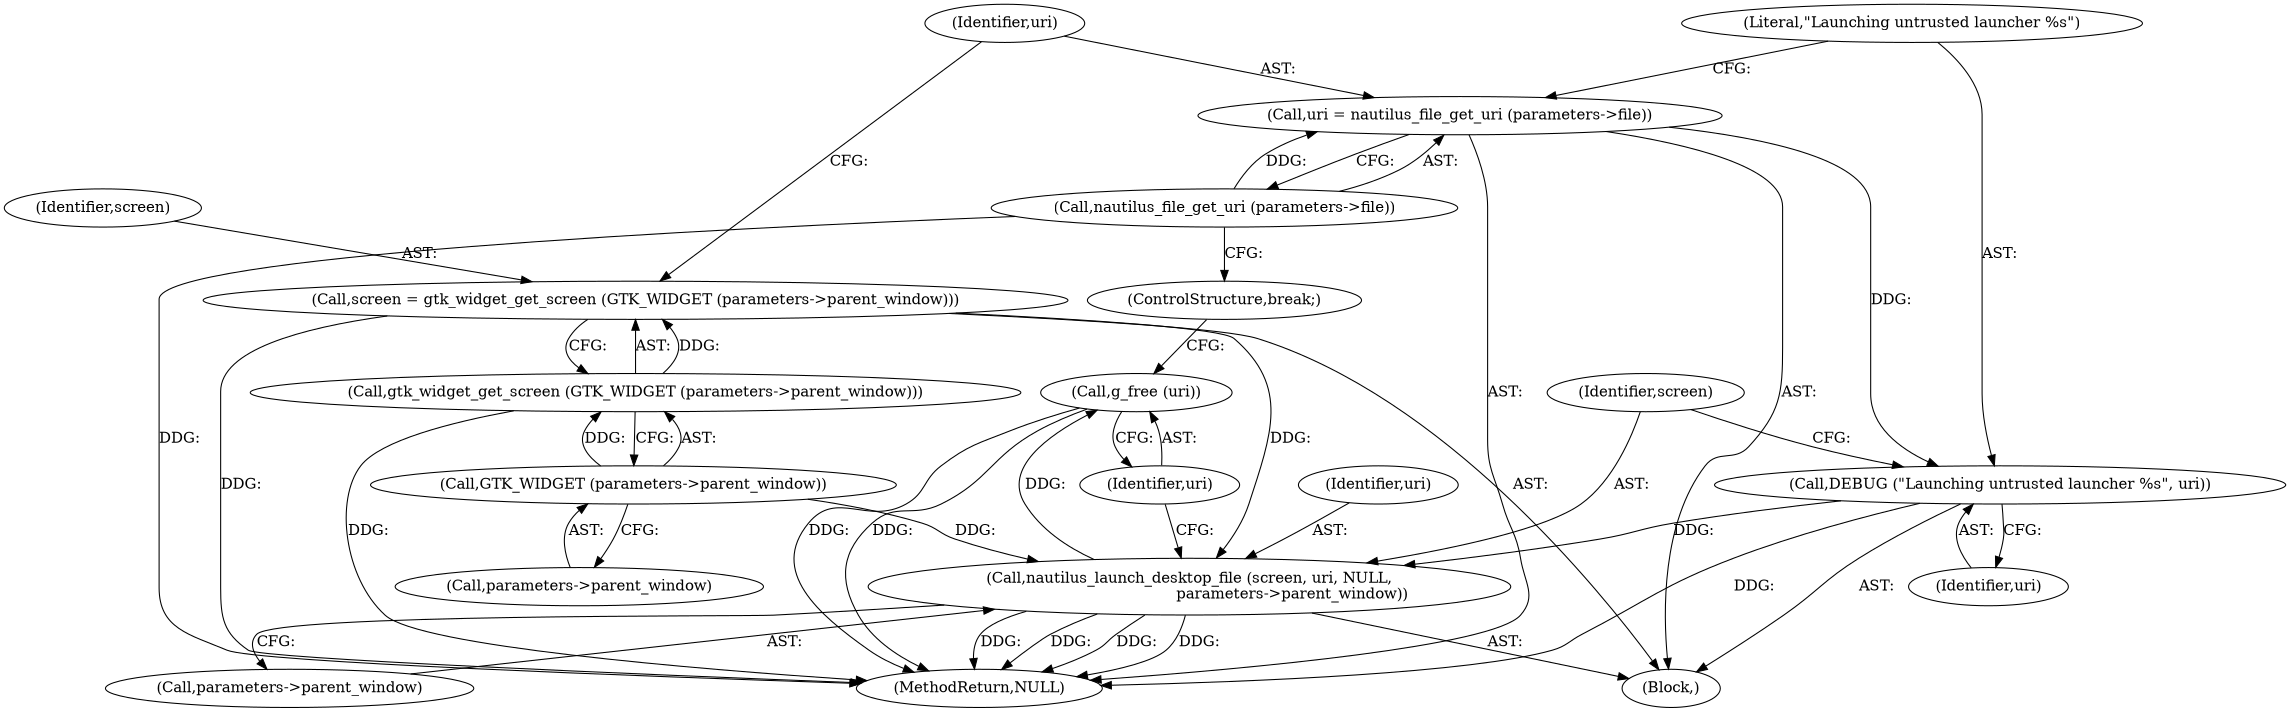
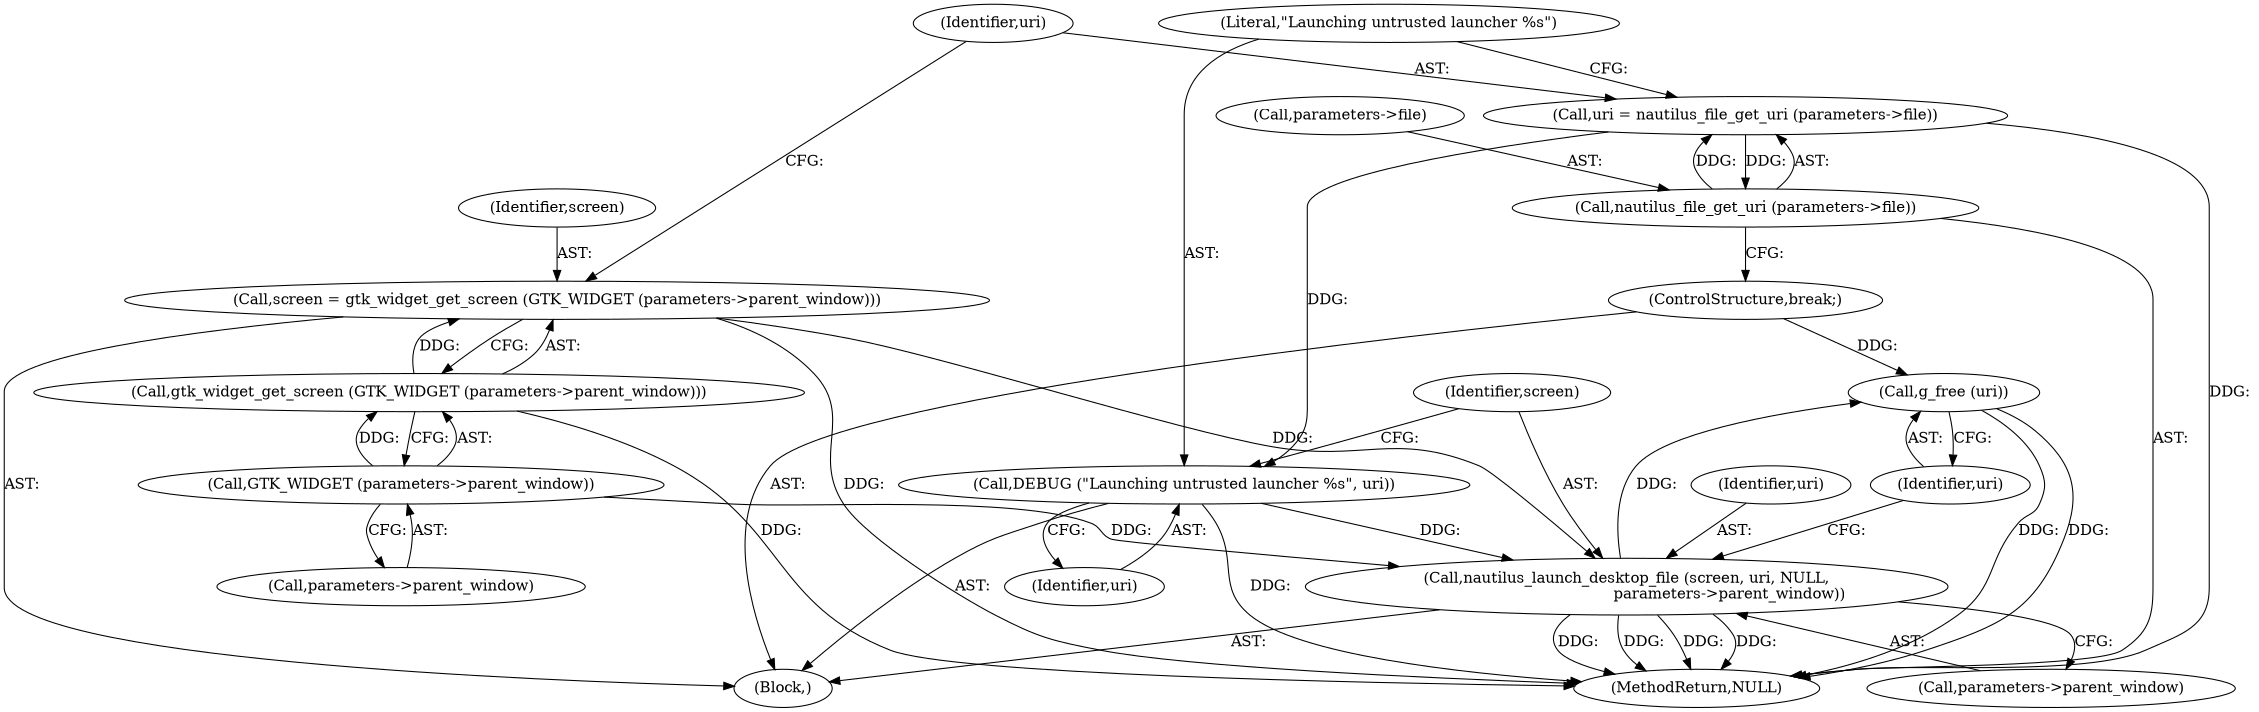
node "(Call,parameters->file)": added
edge "(Call,uri = nautilus_file_get_uri (parameters->file))" -> "(Call,nautilus_file_get_uri (parameters->file))": label "CFG: " -> "DDG: "
edge "(ControlStructure,break;)" -> "(Call,g_free (uri))": label "CFG: " -> "DDG: "
edge "(Call,uri = nautilus_file_get_uri (parameters->file))" -> "(Block,)": now "(ControlStructure,break;)" -> "(Block,)"
edge "(Call,uri = nautilus_file_get_uri (parameters->file))" -> "(MethodReturn,NULL)": label "AST: " -> "DDG: "
edge "(Call,nautilus_file_get_uri (parameters->file))" -> "(MethodReturn,NULL)": label "DDG: " -> "AST: "
